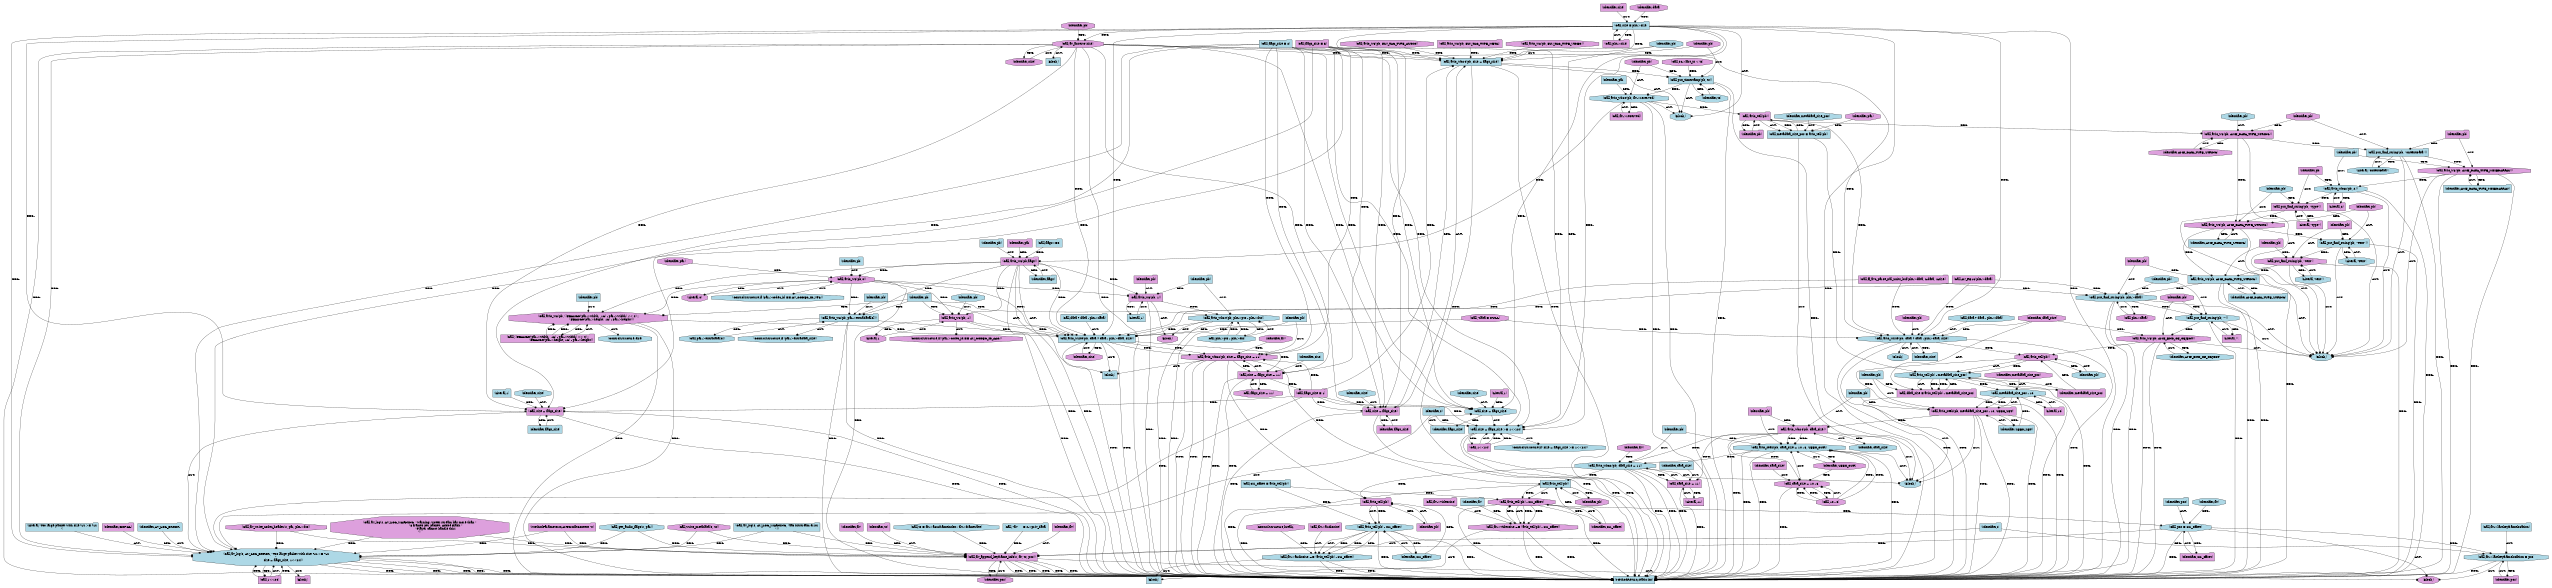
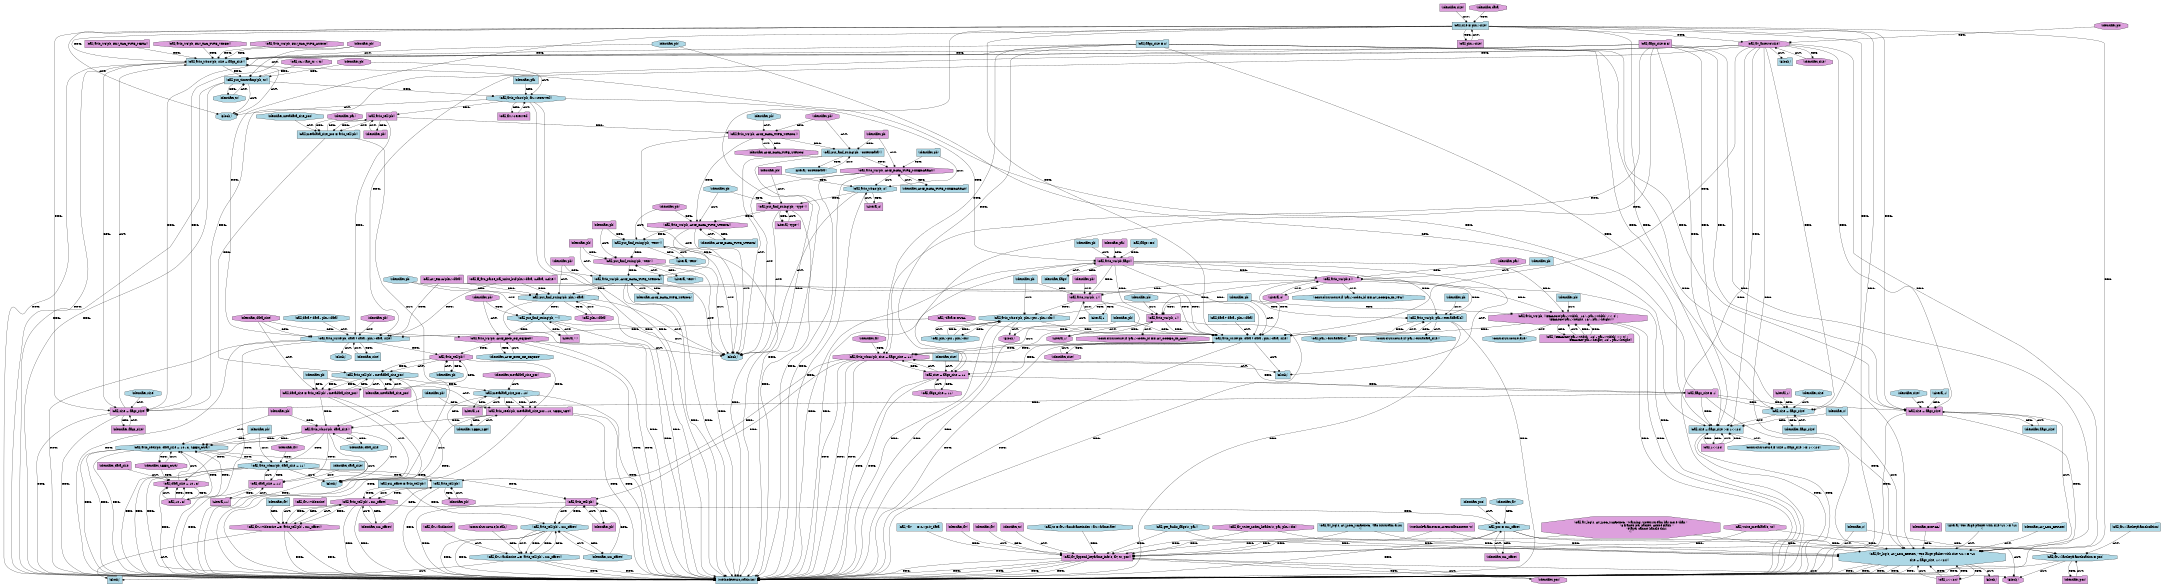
edge "(Call,avio_wb24(pb, size + flags_size))" -> "(Call,put_timestamp(pb, ts))": arrowhead box -> dot
edge "(Call,avio_w8(pb, AMF_DATA_TYPE_MIXEDARRAY))" -> "(Call,avio_wb32(pb, 2))": label "DDG: " -> "AST: "
edge "(Call,data_size = avio_tell(pb) - metadata_size_pos)" -> "(Call,avio_wb24(pb, data_size))": added, label "DDG:"
